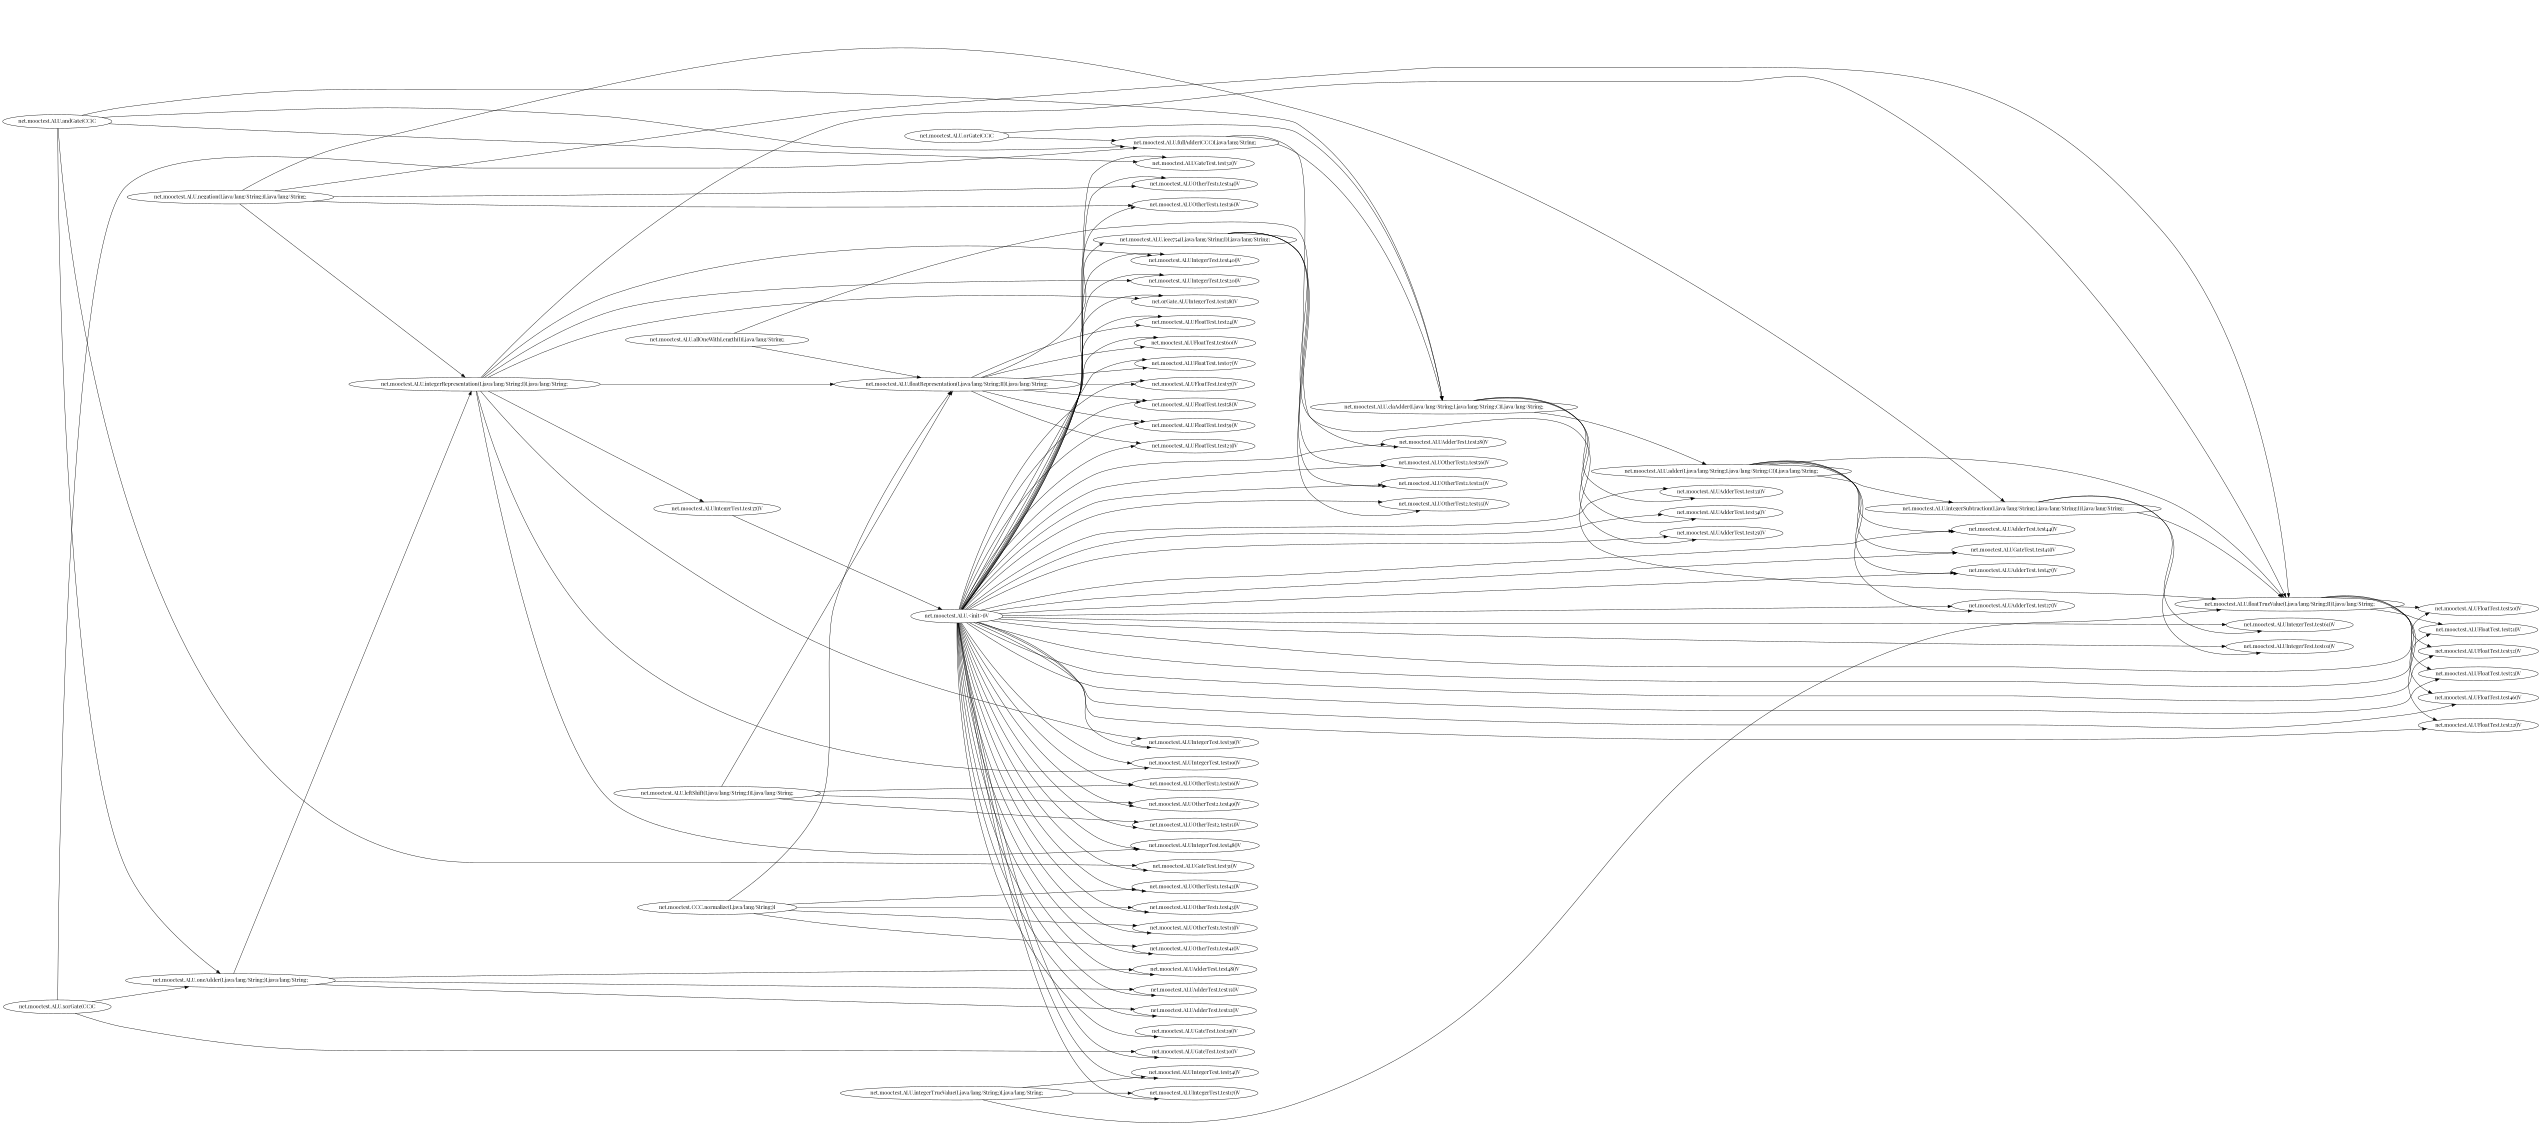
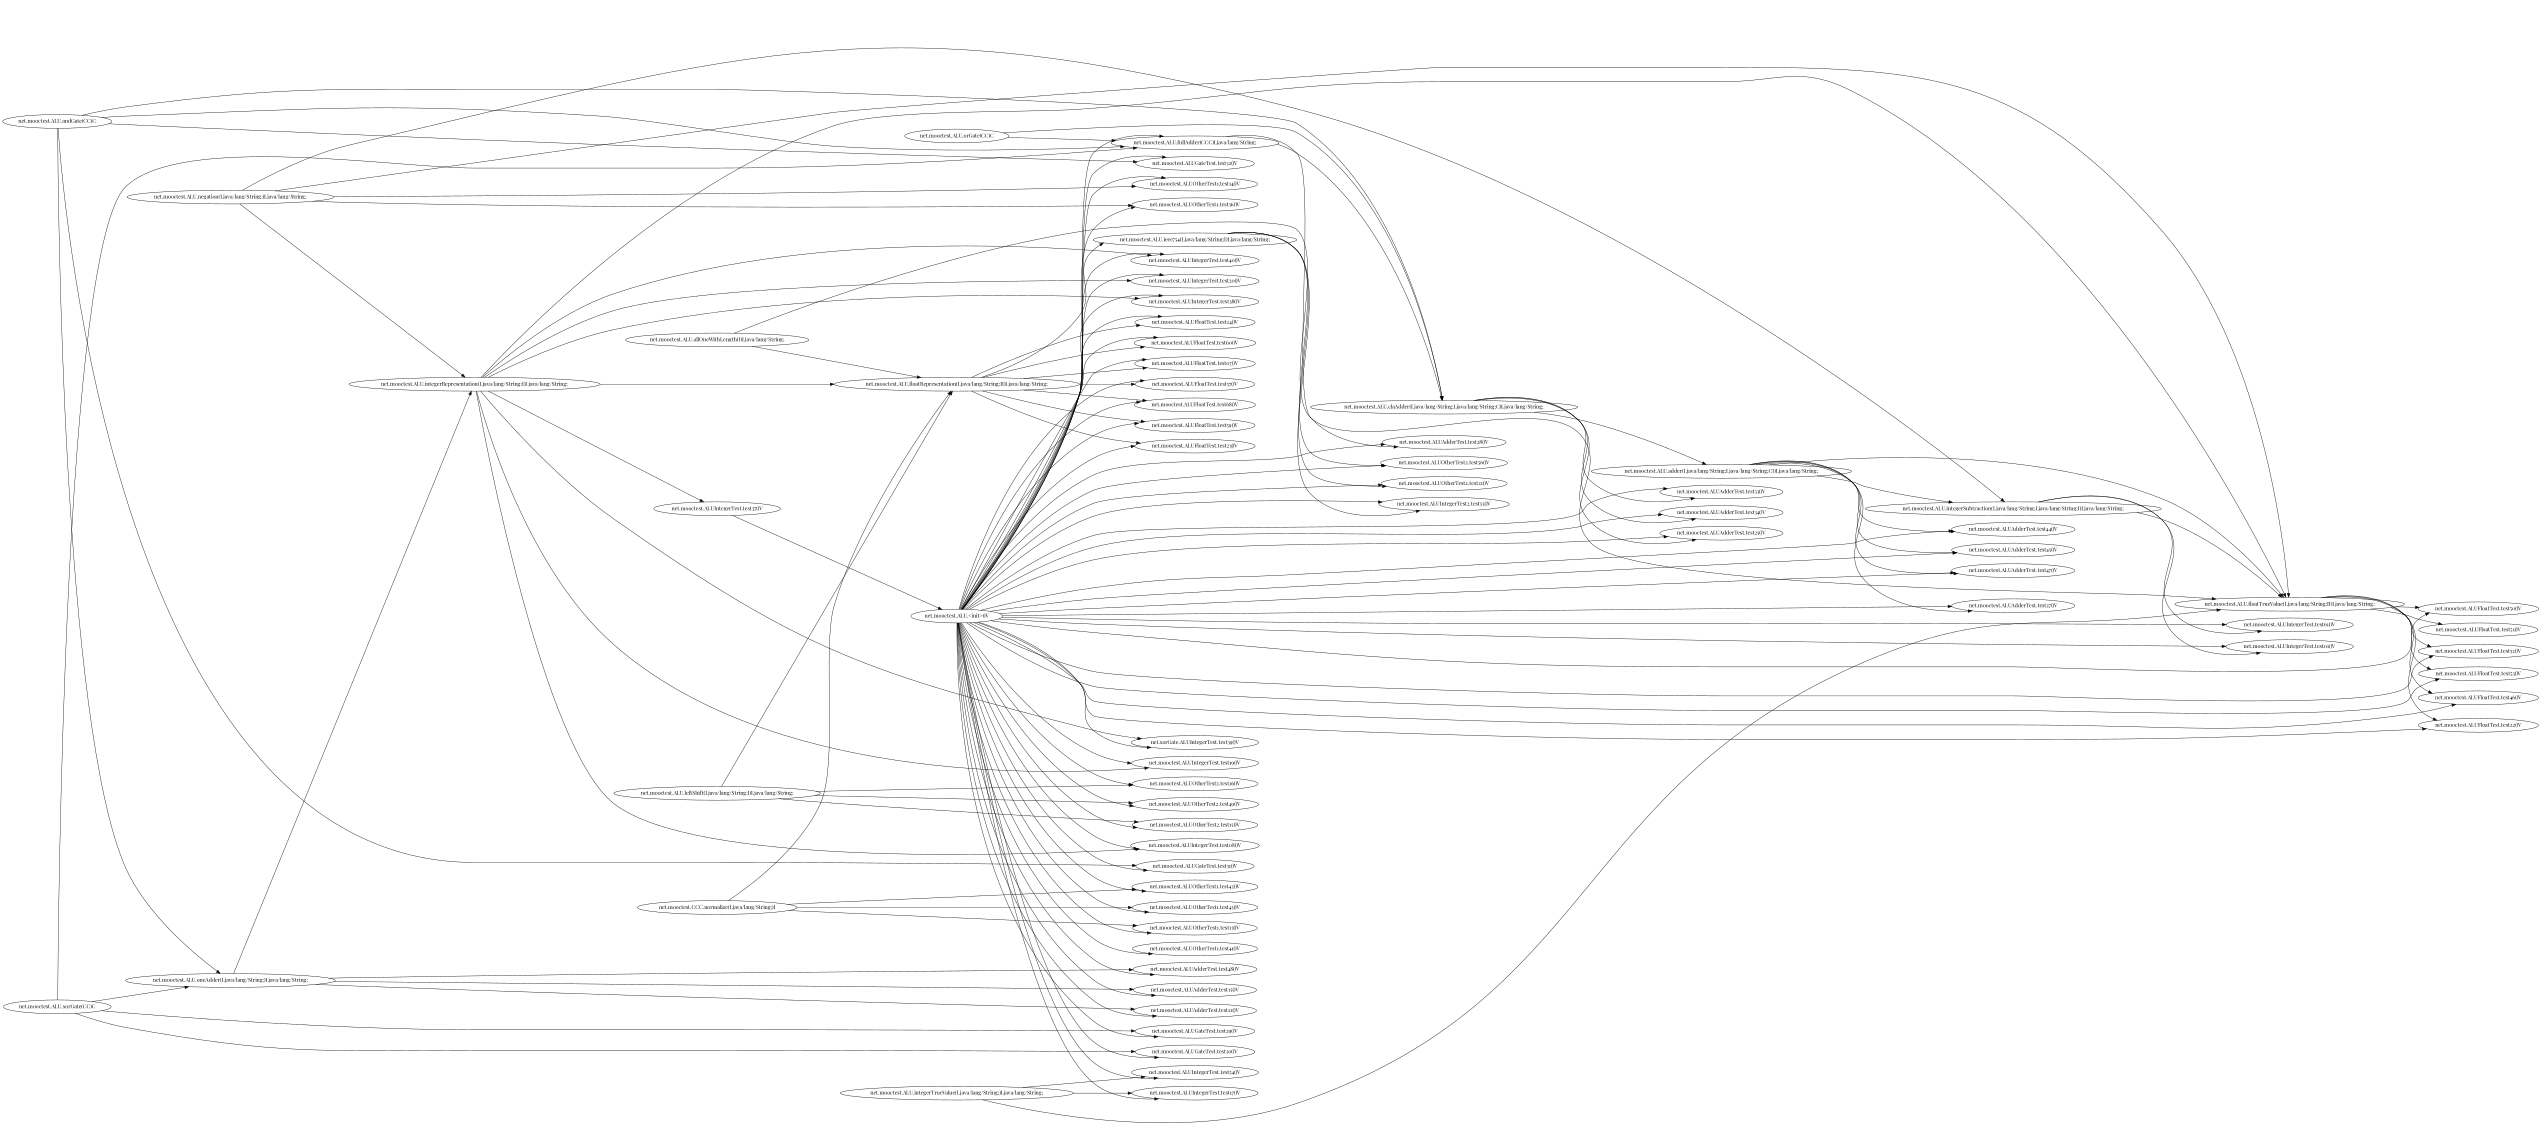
node "net.orGate.ALUIntegerTest.test38()V": label "net.orGate.ALUIntegerTest.test38()V" -> "net.mooctest.ALUIntegerTest.test38()V"
node "net.mooctest.ALUFloatTest.test58()V": label "net.mooctest.ALUFloatTest.test58()V" -> "net.mooctest.ALUFloatTest.test68()V"
node "net.mooctest.ALUOtherTest2.test55()V": label "net.mooctest.ALUOtherTest2.test55()V" -> "net.mooctest.ALUIntegerTest2.test55()V"
node "net.mooctest.ALUGateTest.test45()V": label "net.mooctest.ALUGateTest.test45()V" -> "net.mooctest.ALUAdderTest.test45()V"
edge "net.mooctest.ALU.<init>()V" -> "net.mooctest.ALUFloatTest.test51()V": now "net.mooctest.ALU.<init>()V" -> "net.mooctest.ALU.fullAdder(CCC)Ljava/lang/String;"
node "net.mooctest.ALUIntegerTest.test39()V": label "net.mooctest.ALUIntegerTest.test39()V" -> "net.xorGate.ALUIntegerTest.test39()V"
node "net.mooctest.ALUIntegerTest.test48()V": label "net.mooctest.ALUIntegerTest.test48()V" -> "net.mooctest.ALUIntegerTest.test08()V"
edge "net.mooctest.CCC.normalize(Ljava/lang/String;)I" -> "net.mooctest.ALUOtherTest1.test41()V": removed
edge "net.mooctest.ALU.xorGate(CC)C" -> "net.mooctest.ALUGateTest.test29()V": added
